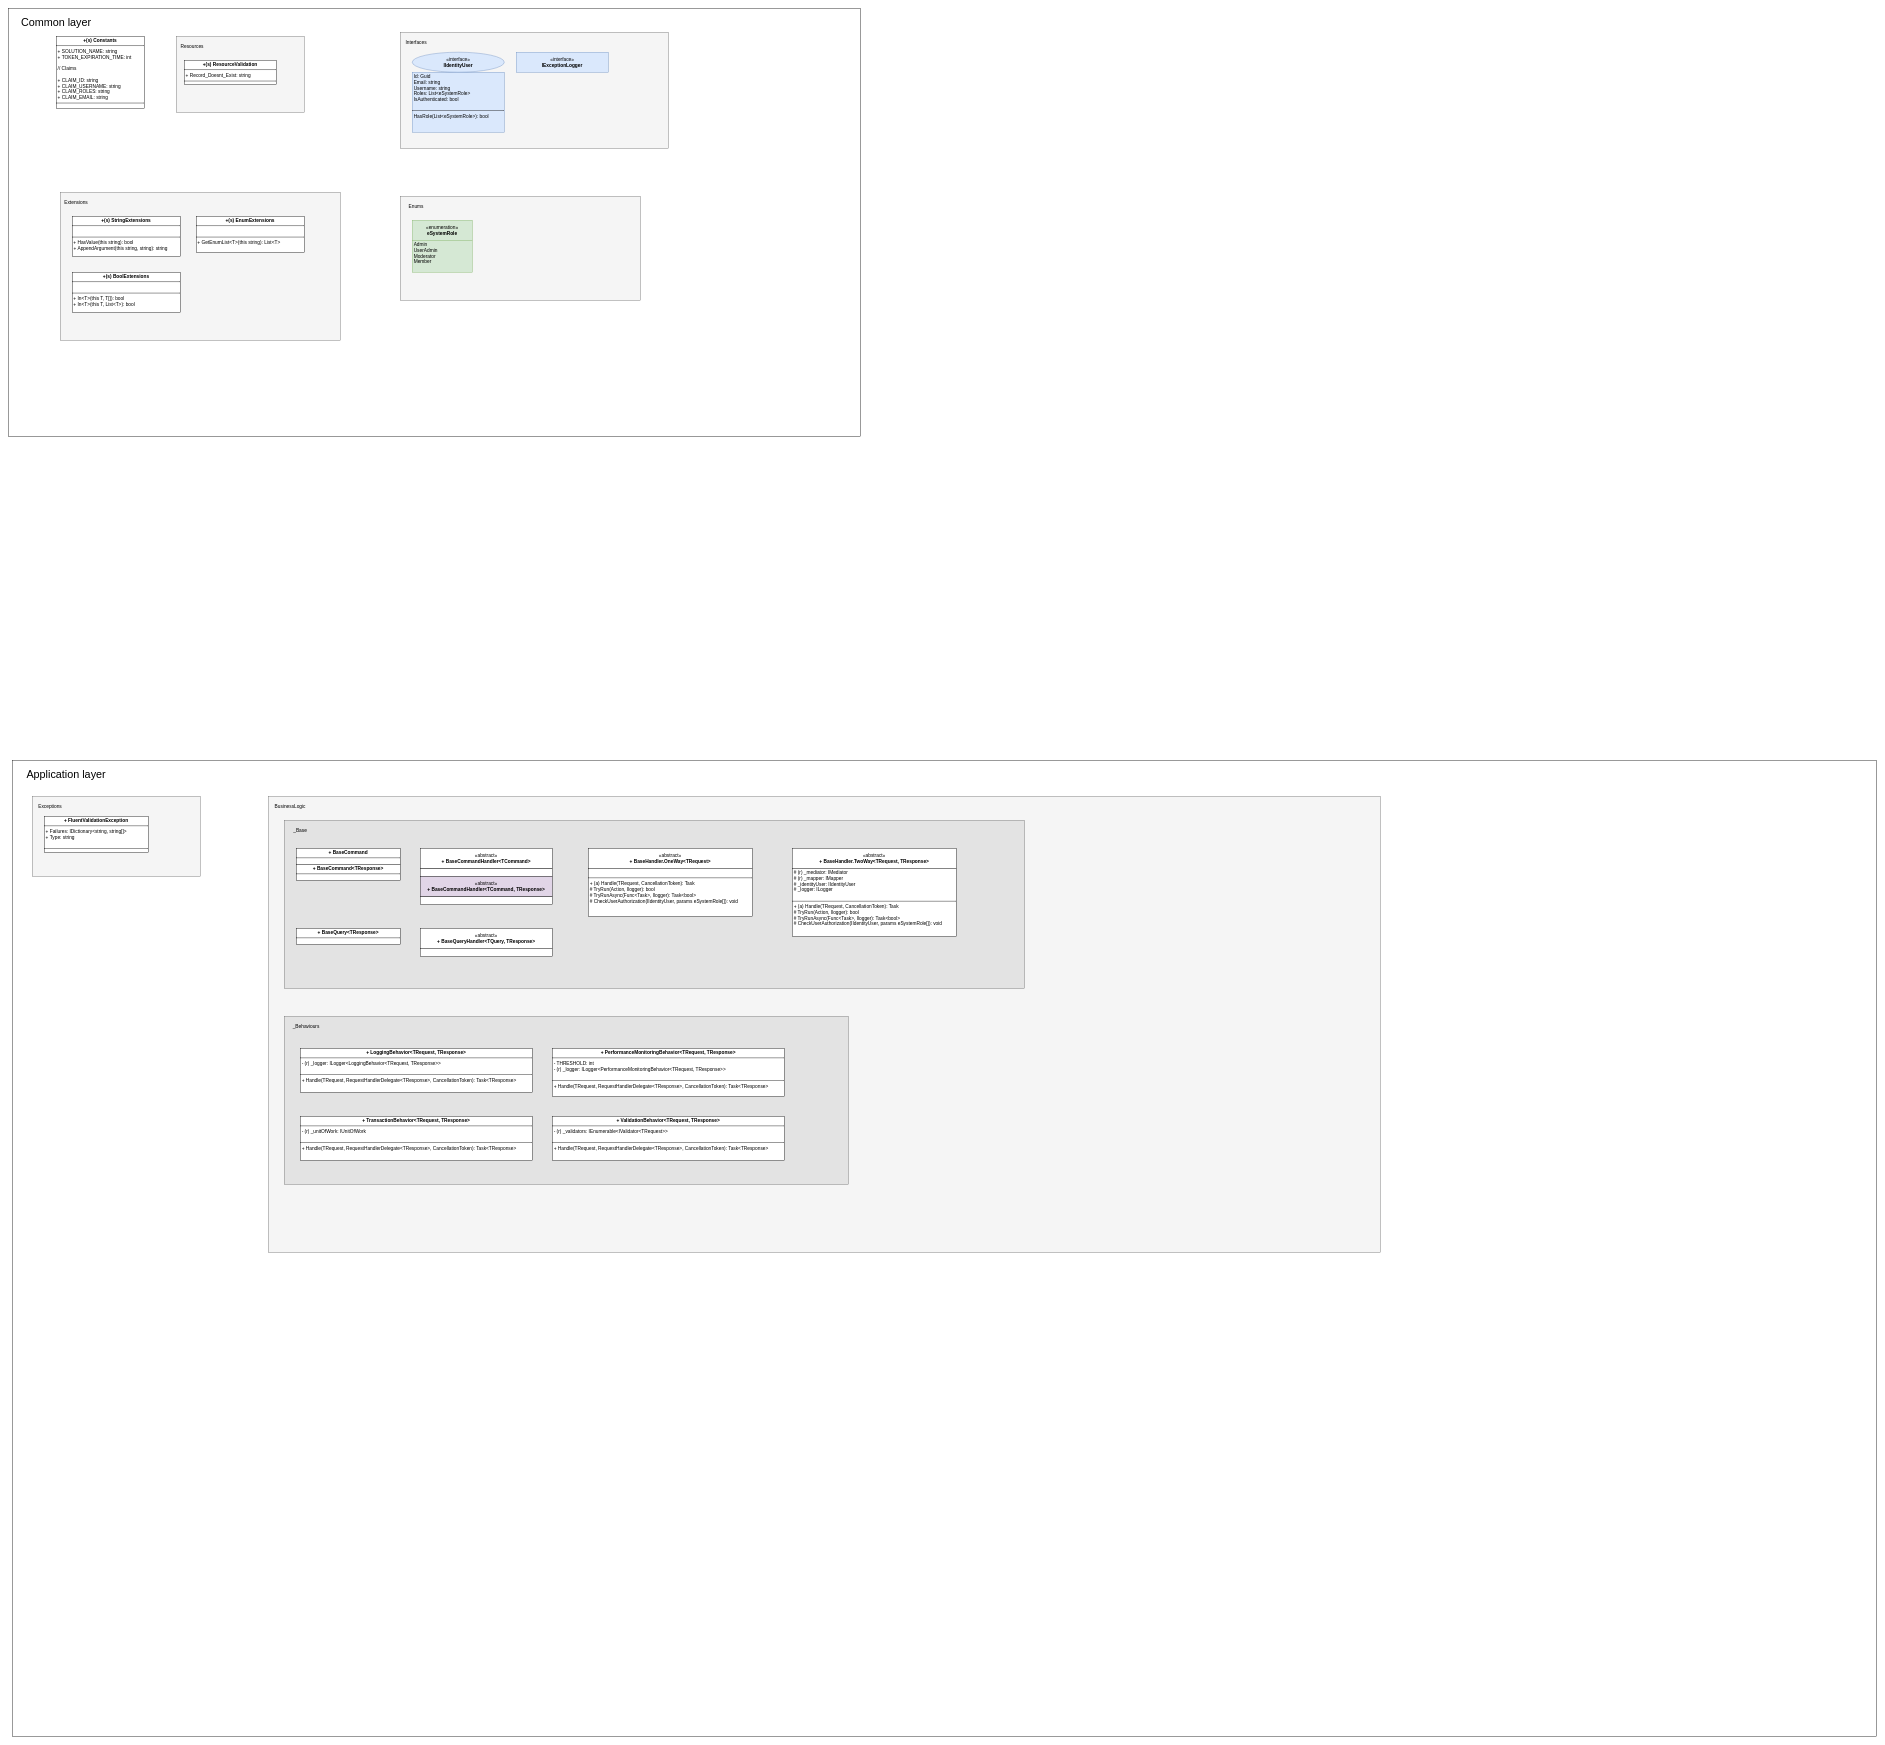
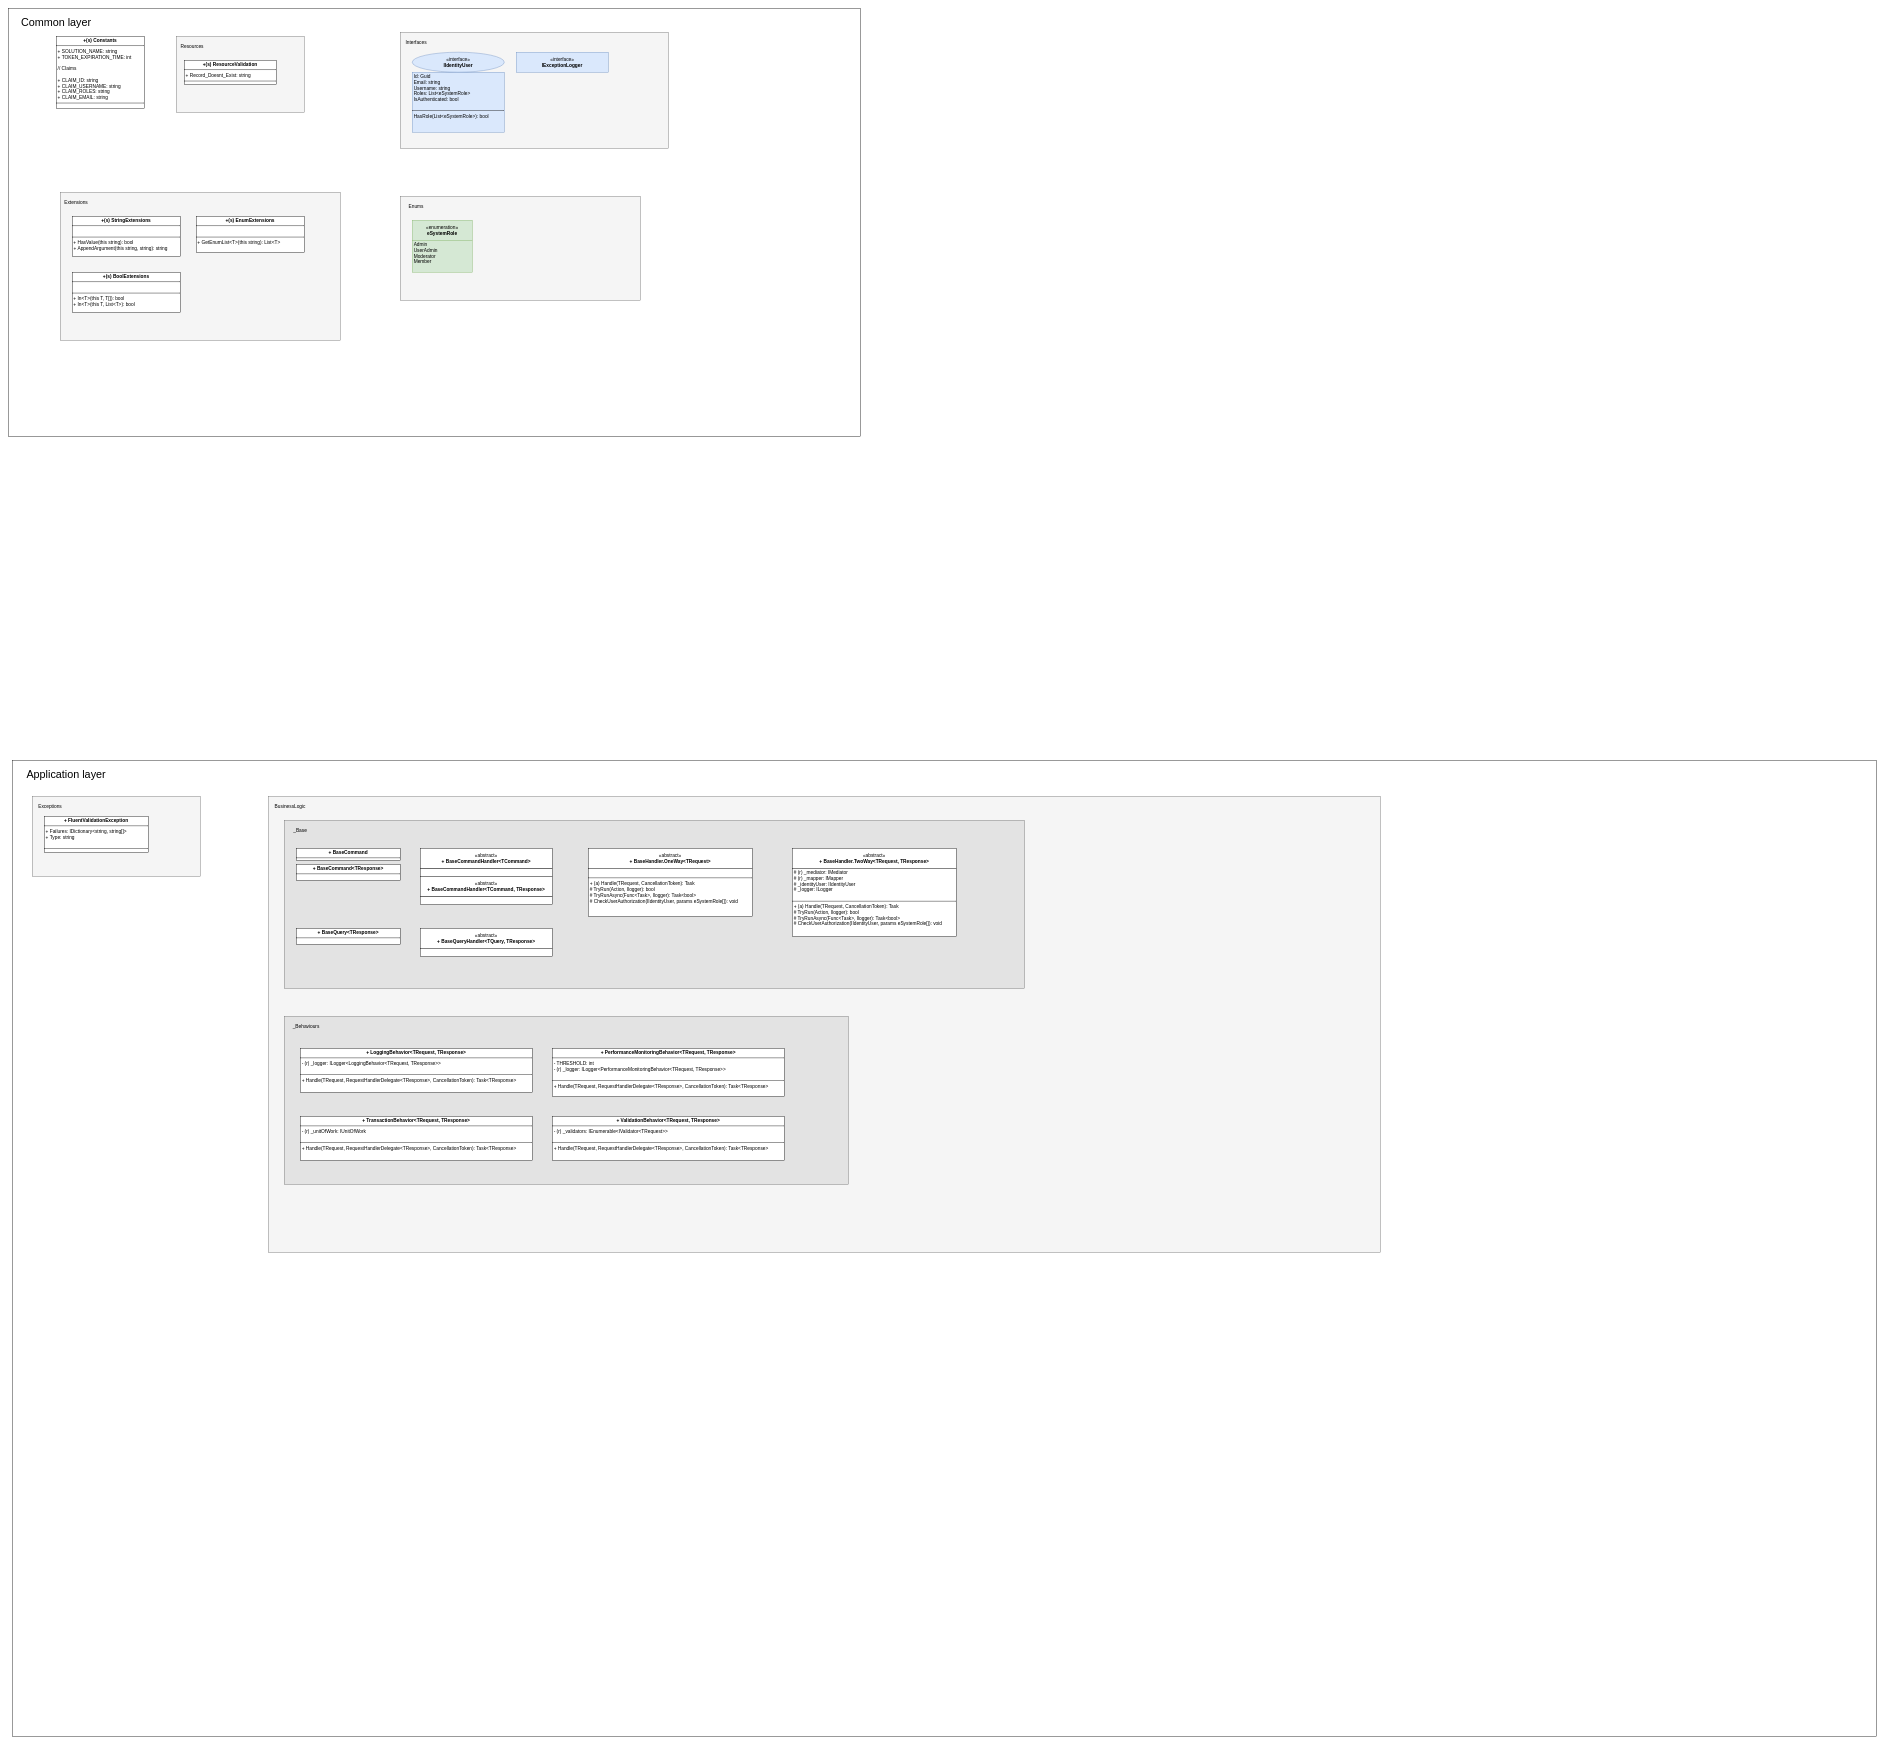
node "+ BaseCommand": size 104x16 -> 104x12
node "«abstract» + BaseCommandHandler<TCommand, TResponse>": fillcolor #e1d5e7 -> #ffffff
